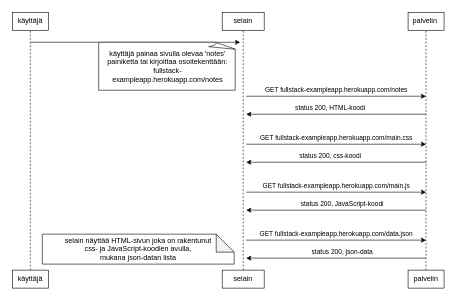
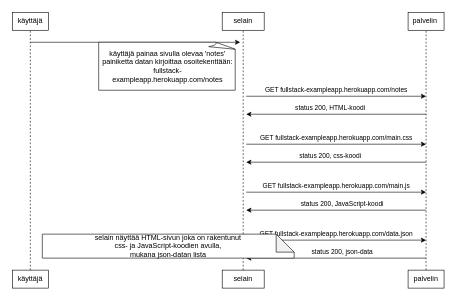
node "käyttäjä painaa sivulla olevaa 'notes' painiketta tai kirjoittaa osoitekenttään: fullstack-exampleapp.herokuapp.com/notes": label "käyttäjä painaa sivulla olevaa 'notes' painiketta tai kirjoittaa osoitekenttään: fullstack-exampleapp.herokuapp.com/notes" -> "käyttäjä painaa sivulla olevaa 'notes' painiketta datan kirjoittaa osoitekenttään: fullstack-exampleapp.herokuapp.com/notes"
node "selain näyttää HTML-sivun joka on rakentunut css- ja JavaScript-koodien avulla, mukana json-datan lista": size 192x30 -> 252x24
